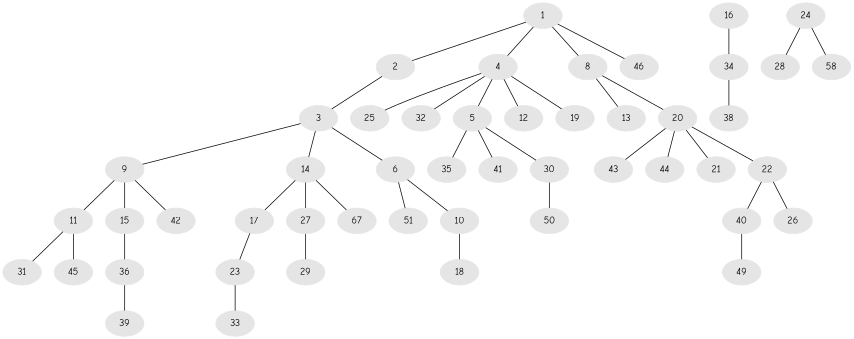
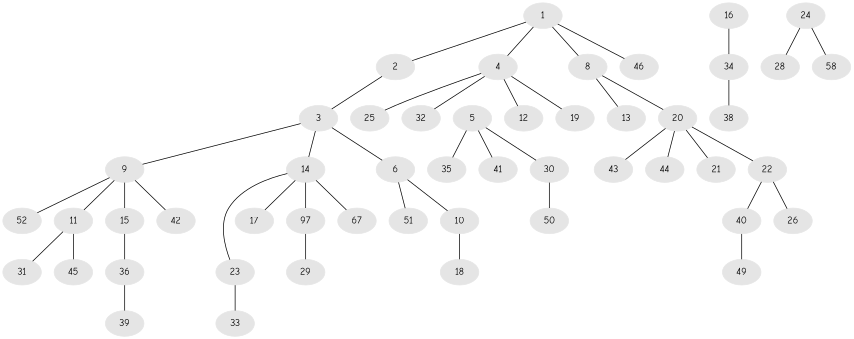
edge "4" -- "5": removed
node "52": added
node "27": label "27" -> "97"
edge "17" -- "23": now "14" -- "23"
